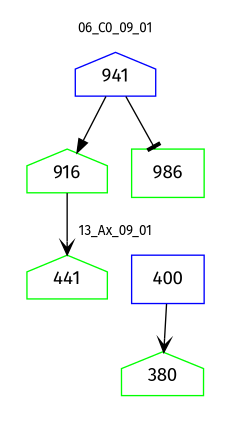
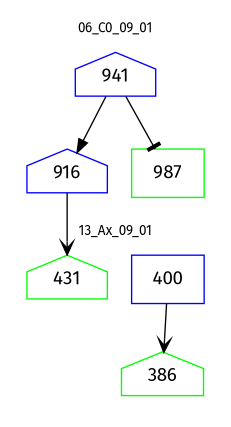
node "916": color green -> blue
node "986": label "986" -> "987"
node "441": label "441" -> "431"
node "380": label "380" -> "386"
